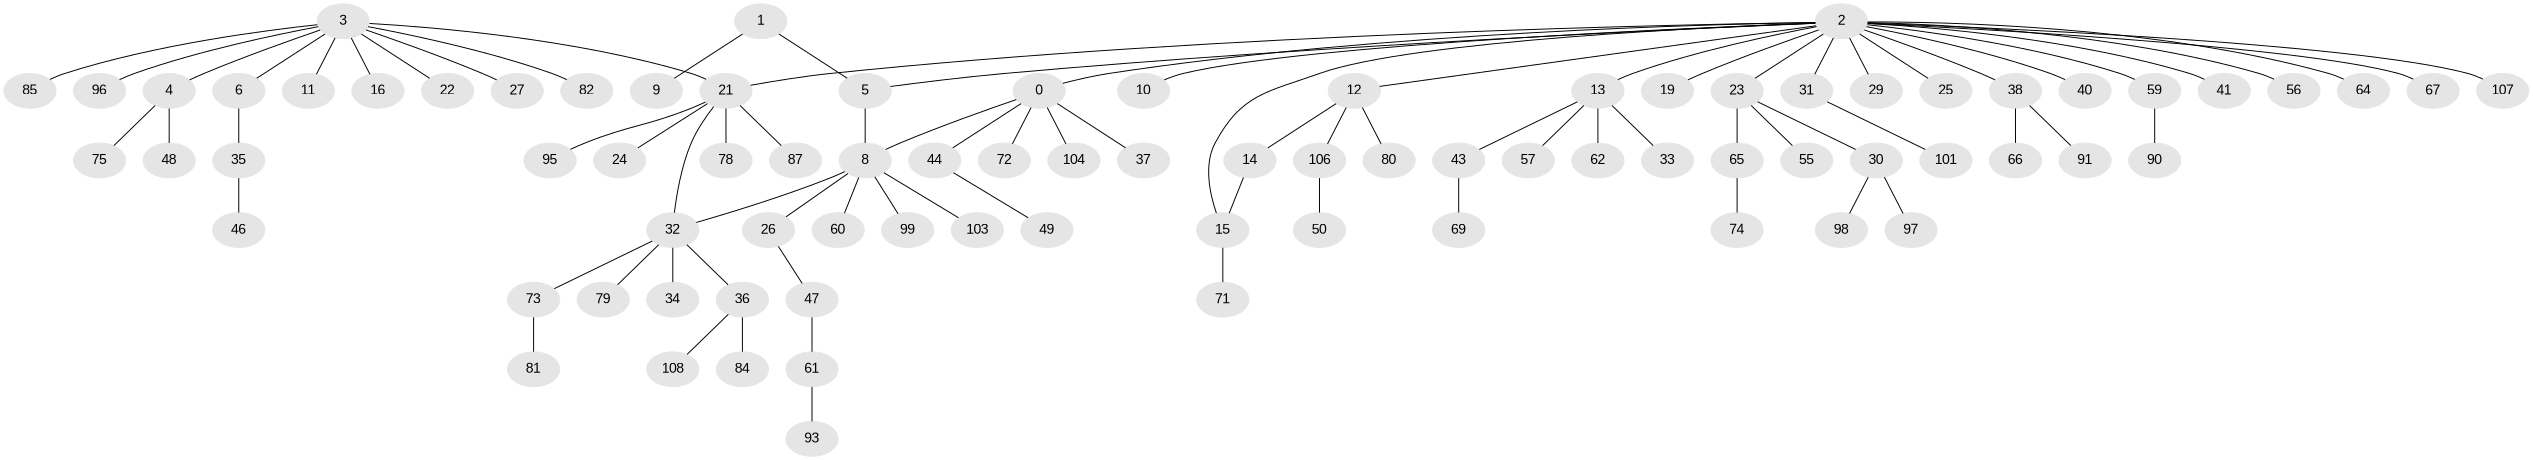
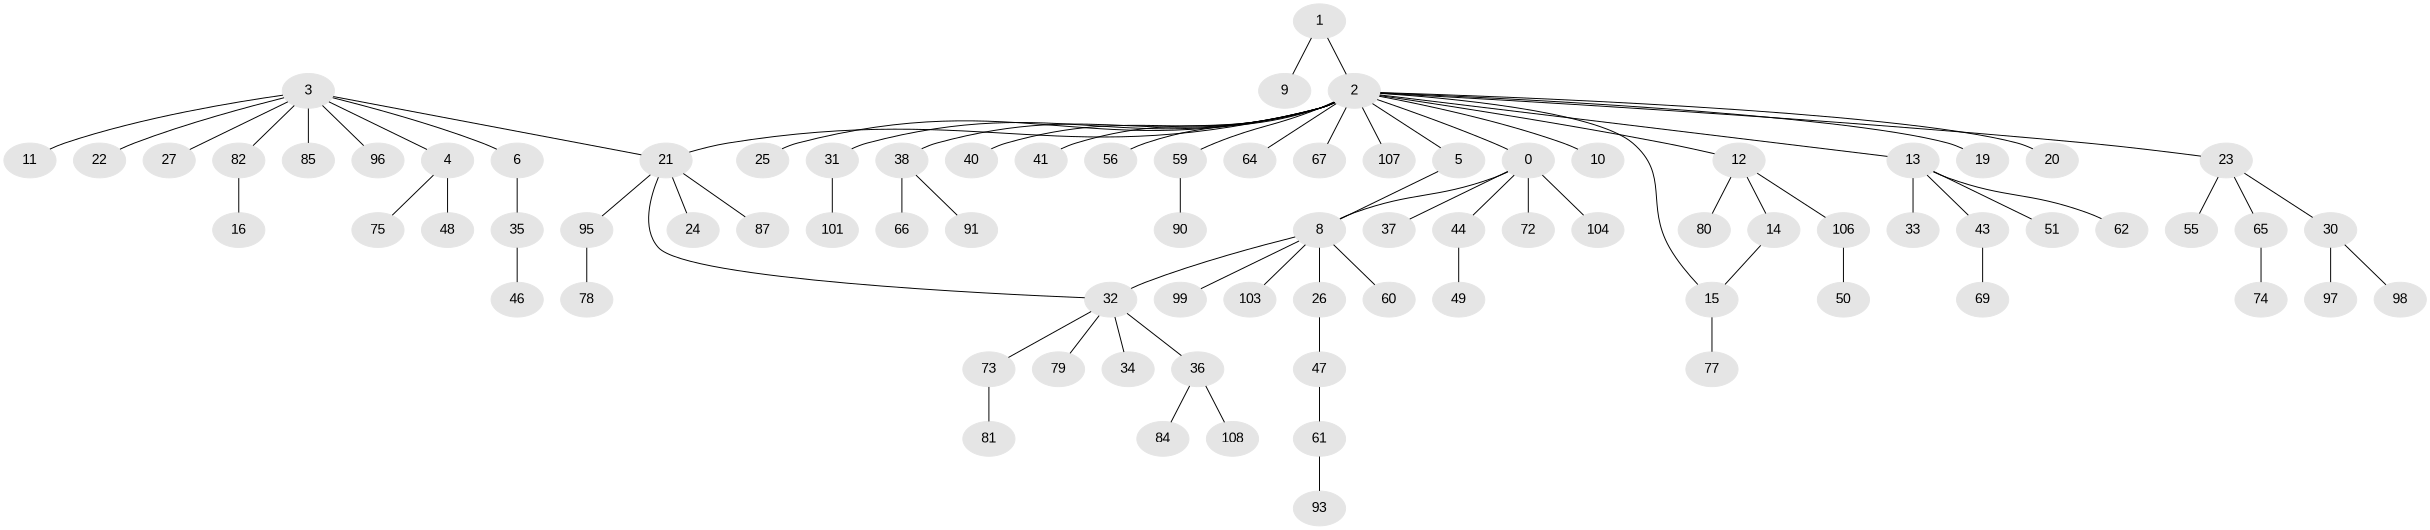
edge "3" -- "16": now "82" -- "16"
edge "1" -- "5": now "1" -- "2"
node "29": label "29" -> "20"
edge "21" -- "78": now "95" -- "78"
node "57": label "57" -> "51"
node "71": label "71" -> "77"
